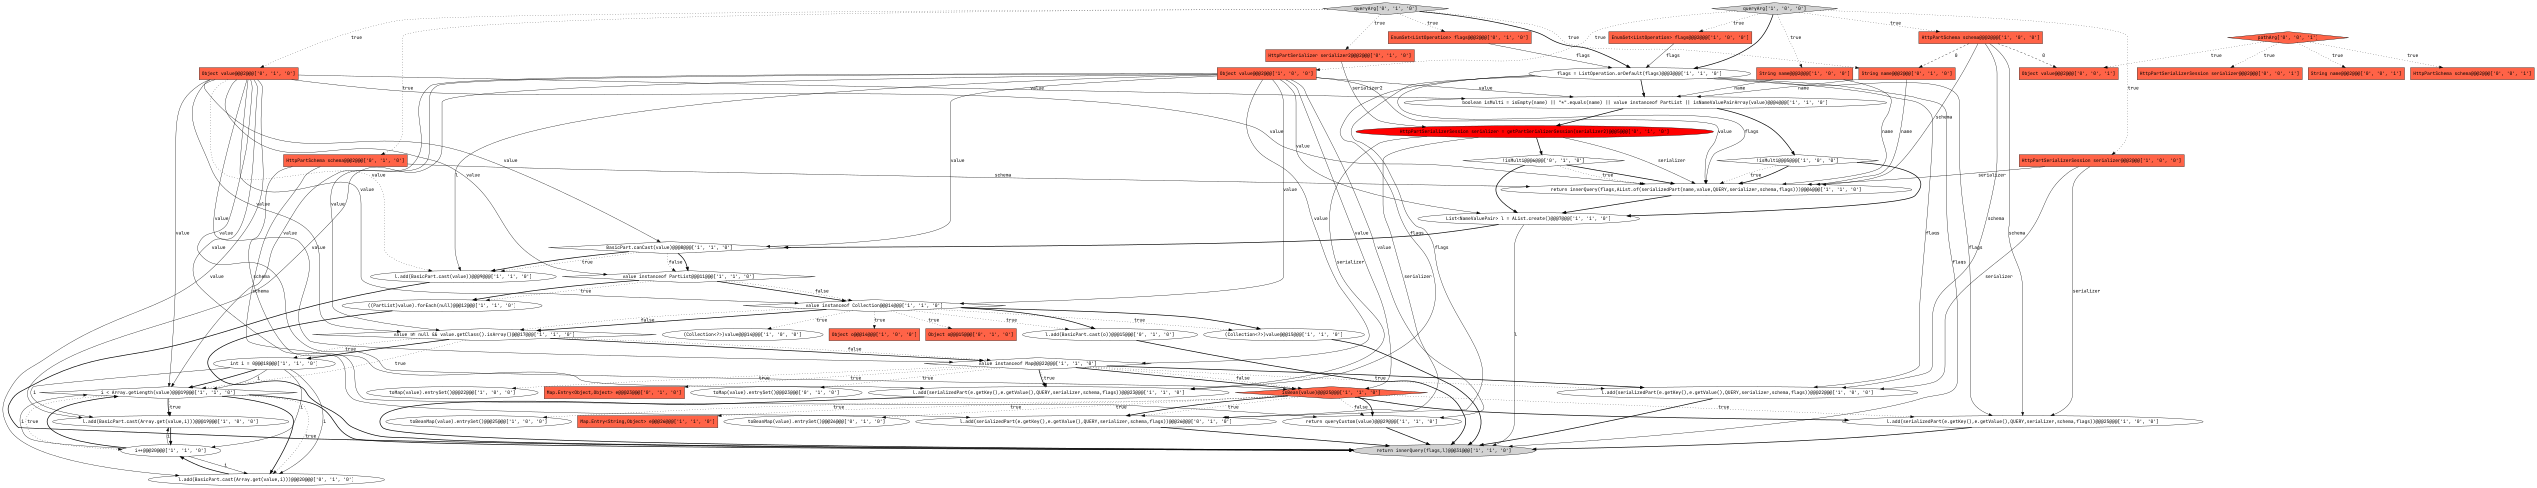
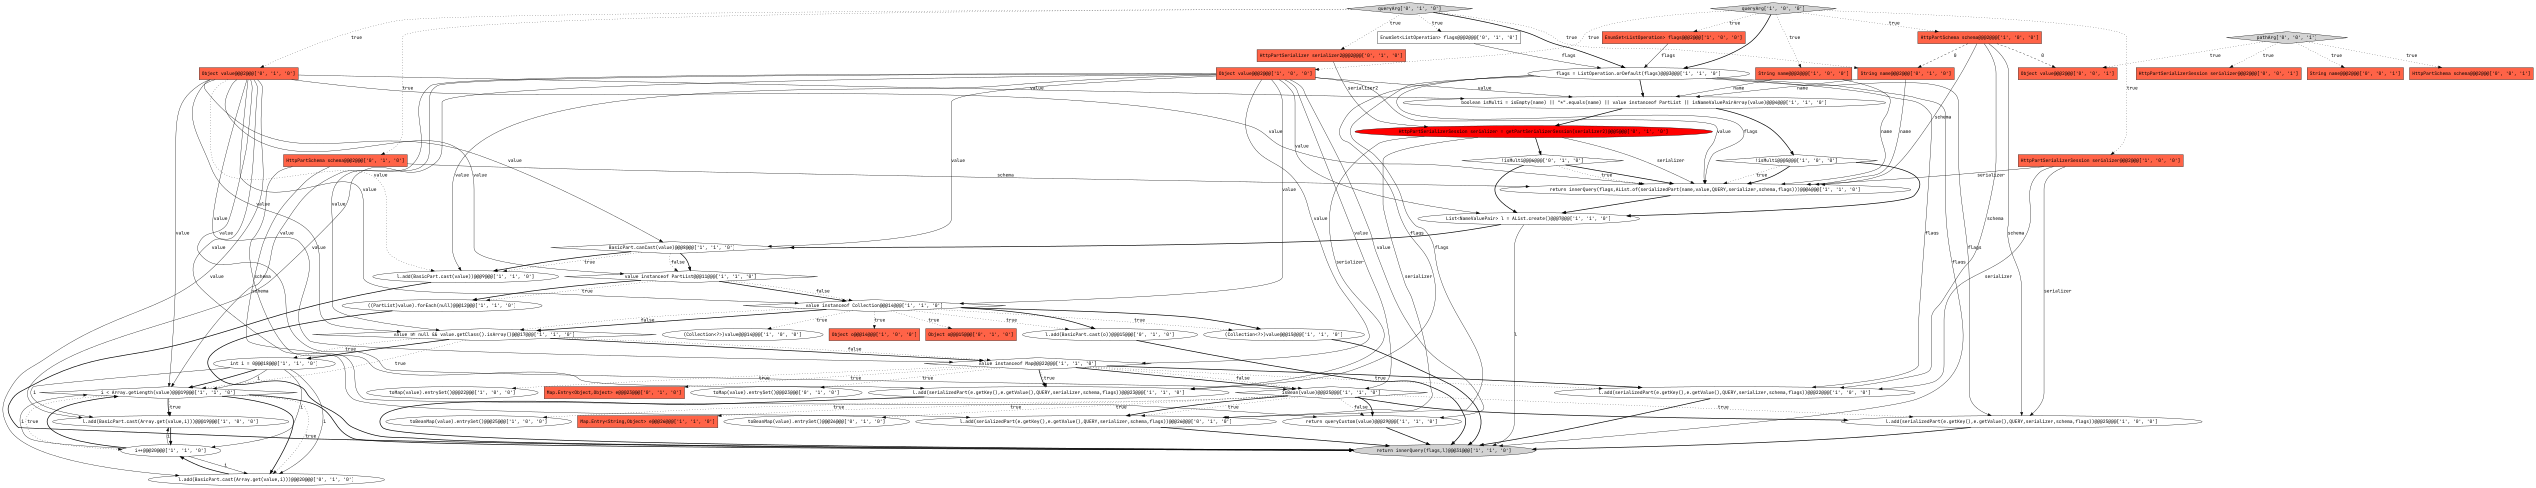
node "EnumSet<ListOperation> flags@@@2@@@['0', '1', '0']": fillcolor tomato -> white
node "pathArg['0', '0', '1']": fillcolor tomato -> lightgray
edge "Object value@@@2@@@['1', '0', '0']" -> "l.add(BasicPart.cast(value))@@@9@@@['1', '1', '0']": label "l" -> "value"
node "isBean(value)@@@25@@@['1', '1', '0']": fillcolor tomato -> white
